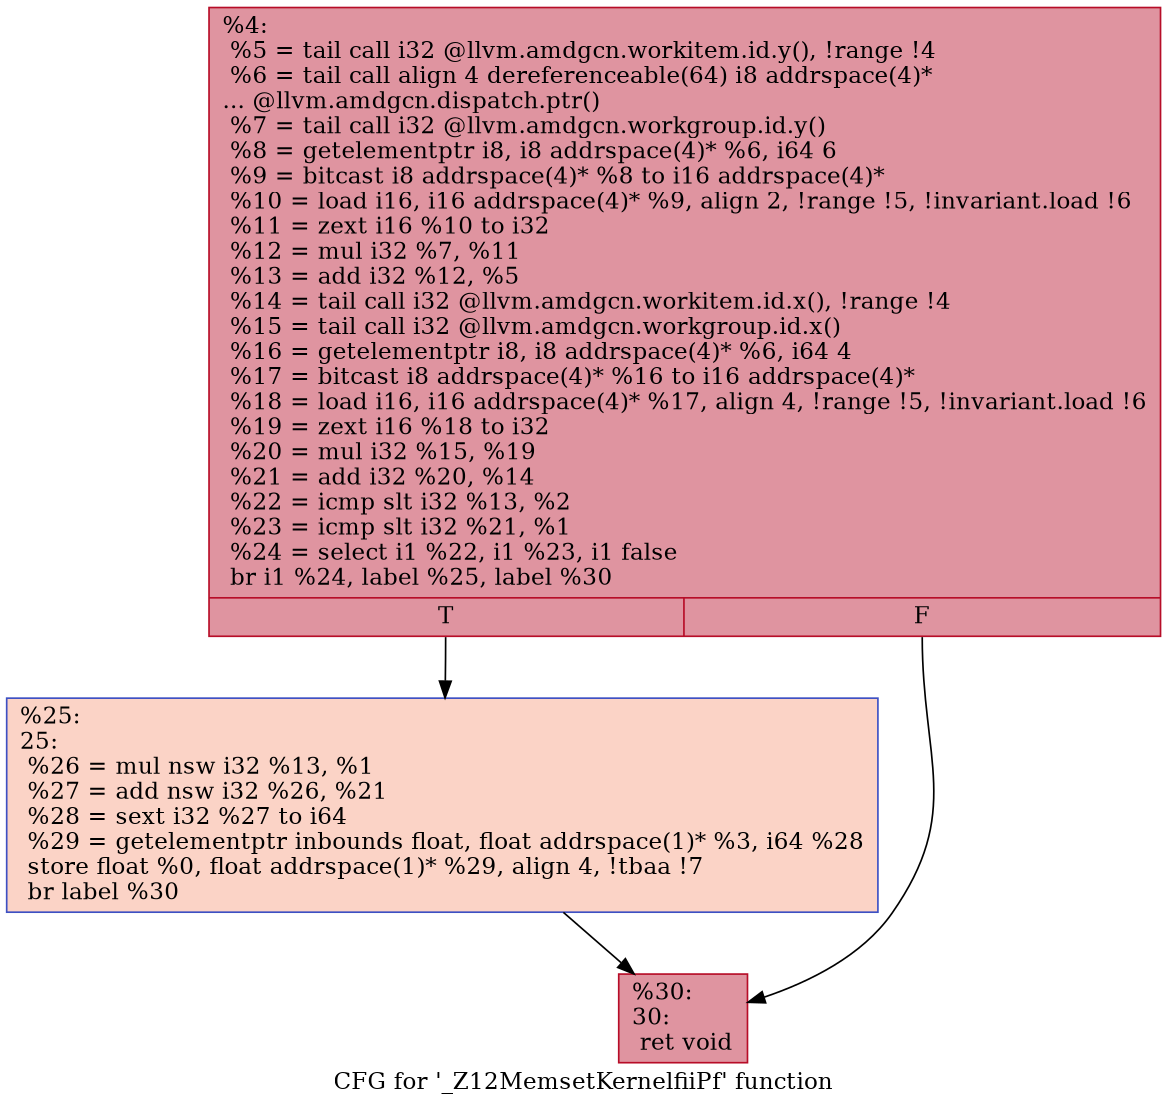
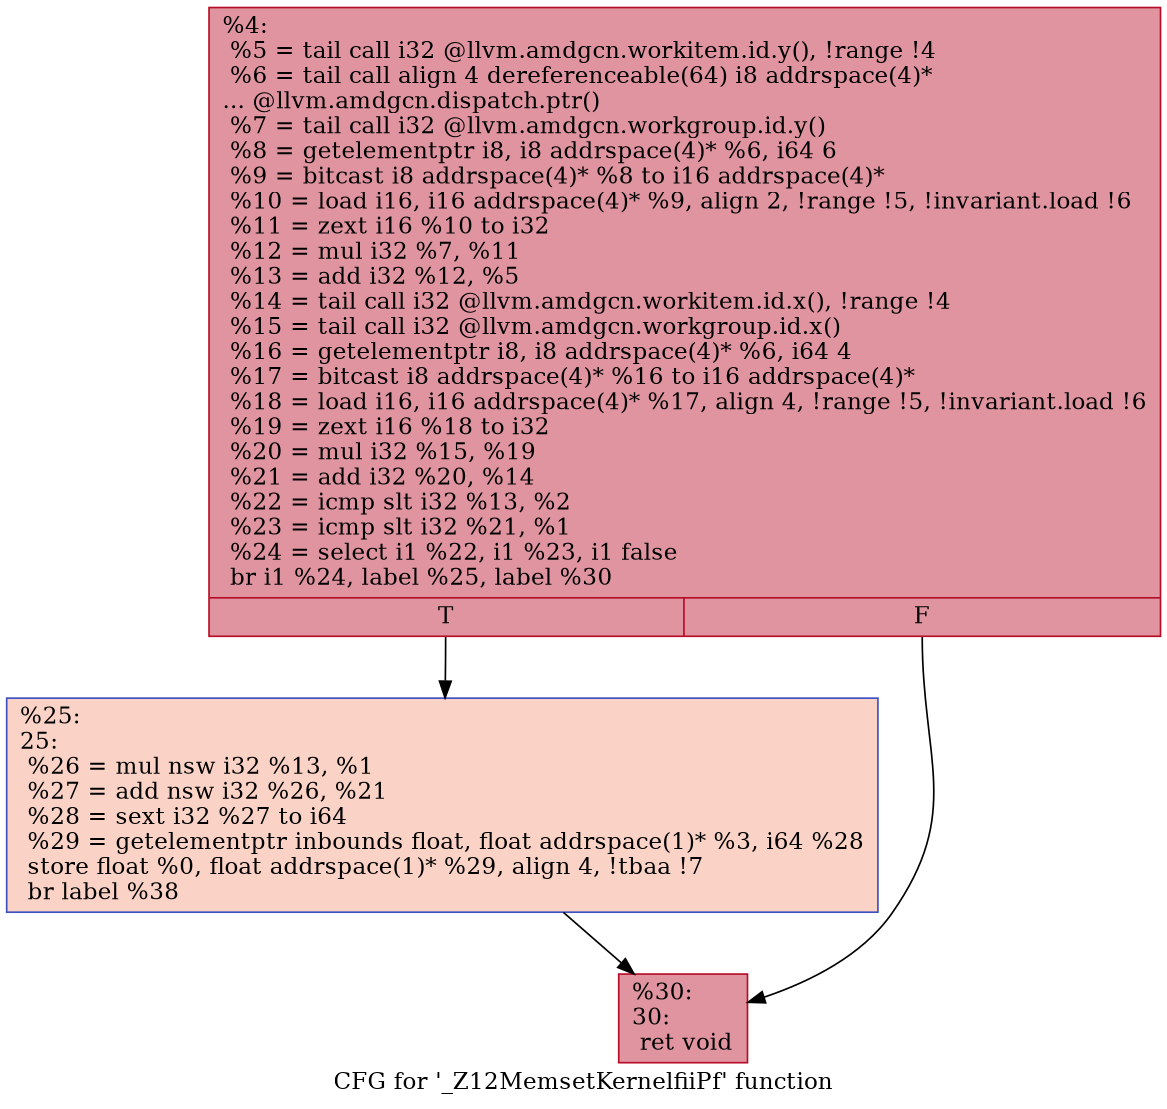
node "%25:": text "br label %30" -> "br label %38"
